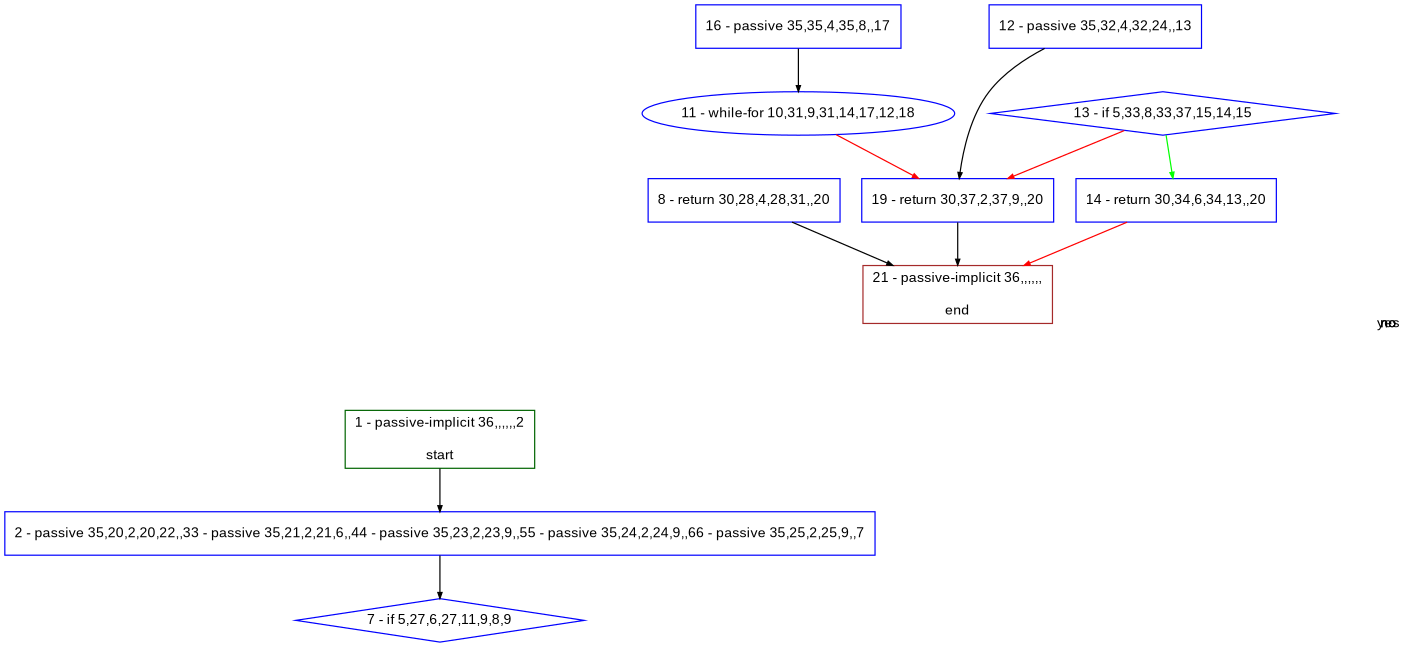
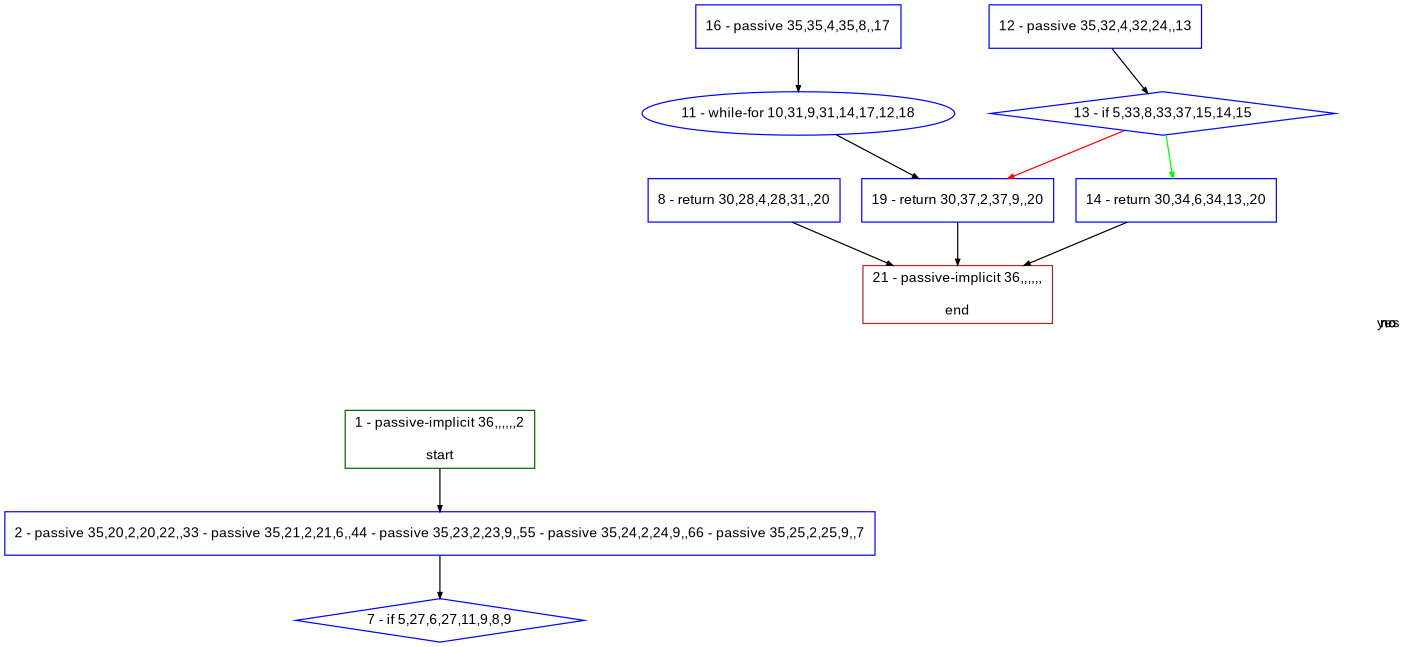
edge "12 - passive 35,32,4,32,24,,13" -> "19 - return 30,37,2,37,9,,20": now "12 - passive 35,32,4,32,24,,13" -> "13 - if 5,33,8,33,37,15,14,15"
edge "11 - while-for 10,31,9,31,14,17,12,18" -> "19 - return 30,37,2,37,9,,20": color #ff0000 -> #000000
edge "14 - return 30,34,6,34,13,,20" -> "21 - passive-implicit 36,,,,,, end": color #ff0000 -> #000000
